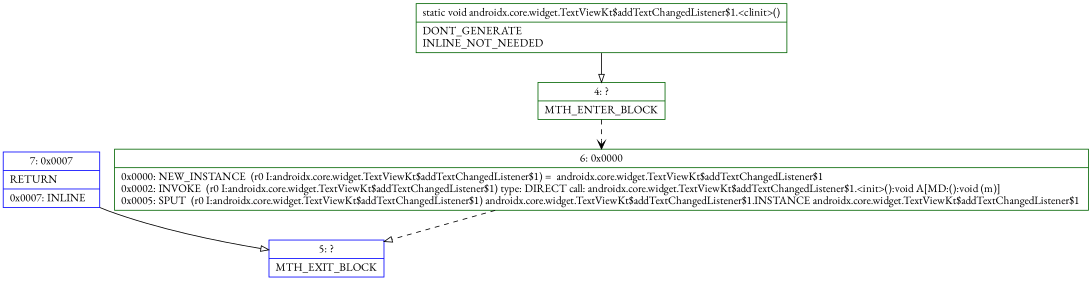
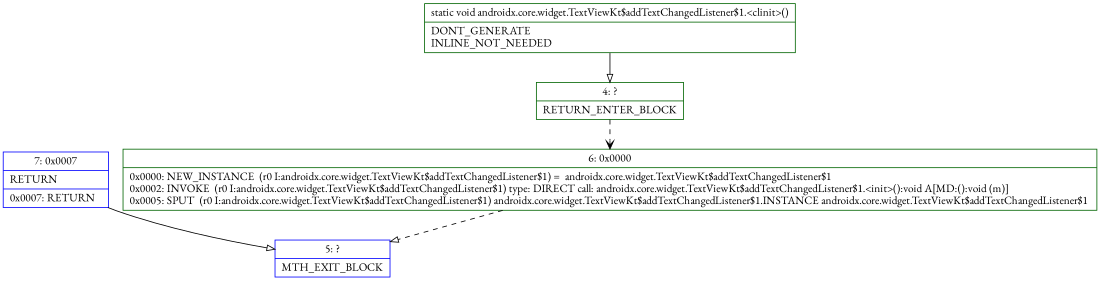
node "4: ?": text "MTH_ENTER_BLOCK" -> "RETURN_ENTER_BLOCK"
node "7: 0x0007": text "0x0007: INLINE" -> "0x0007: RETURN"
